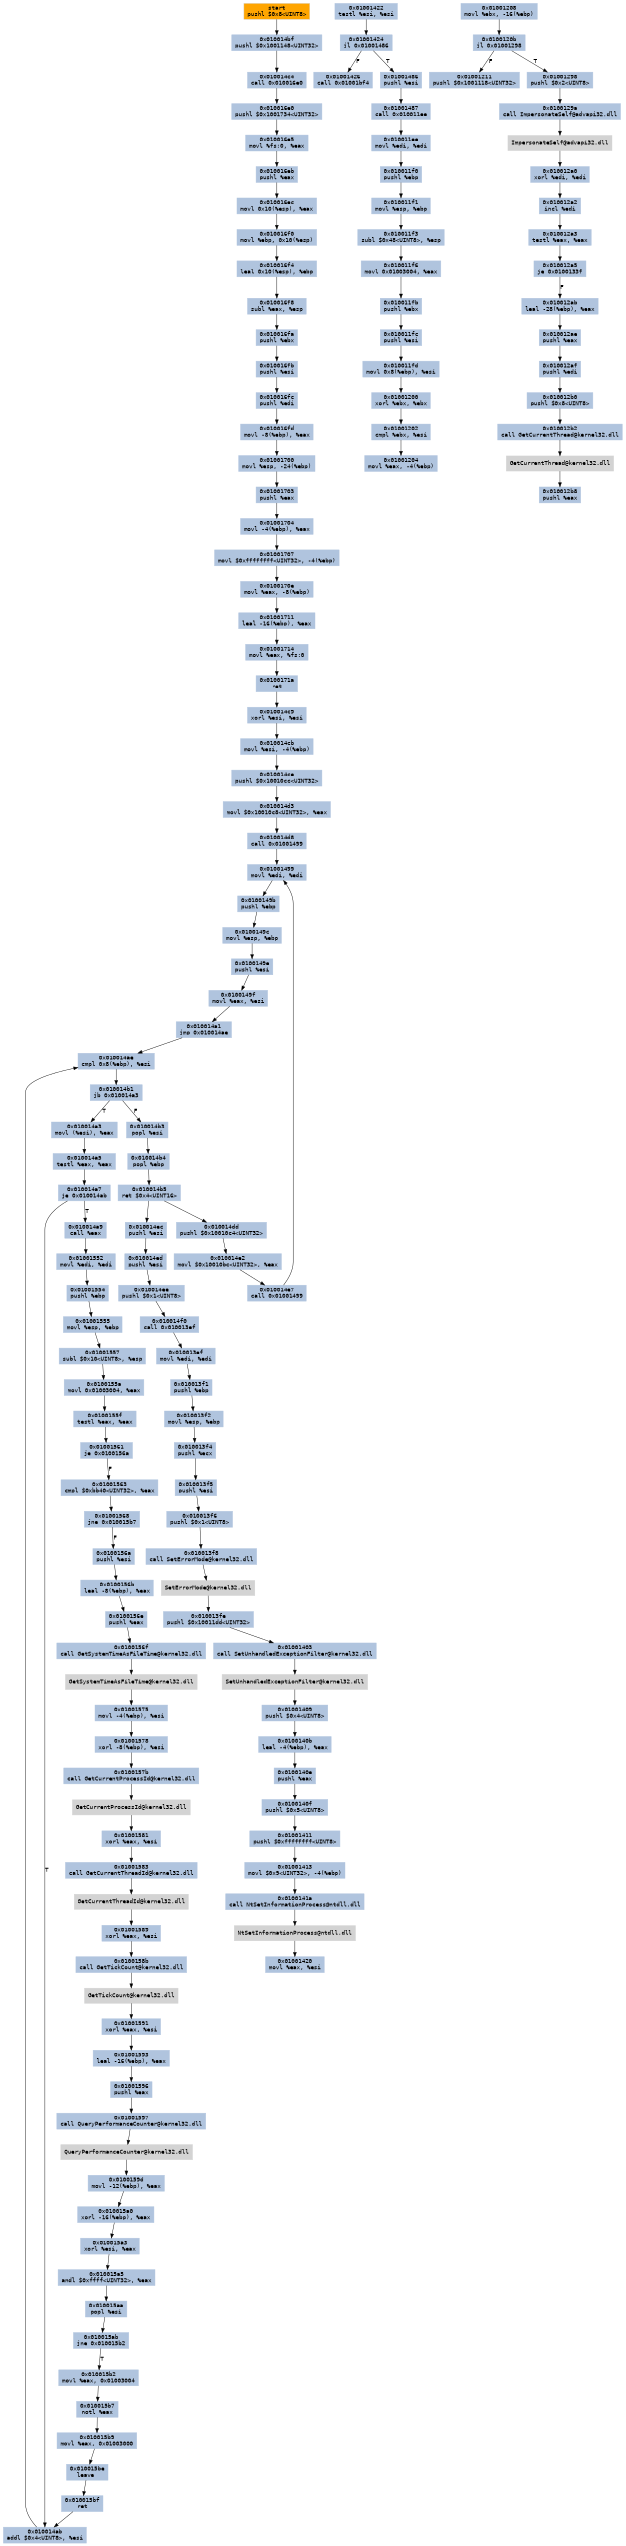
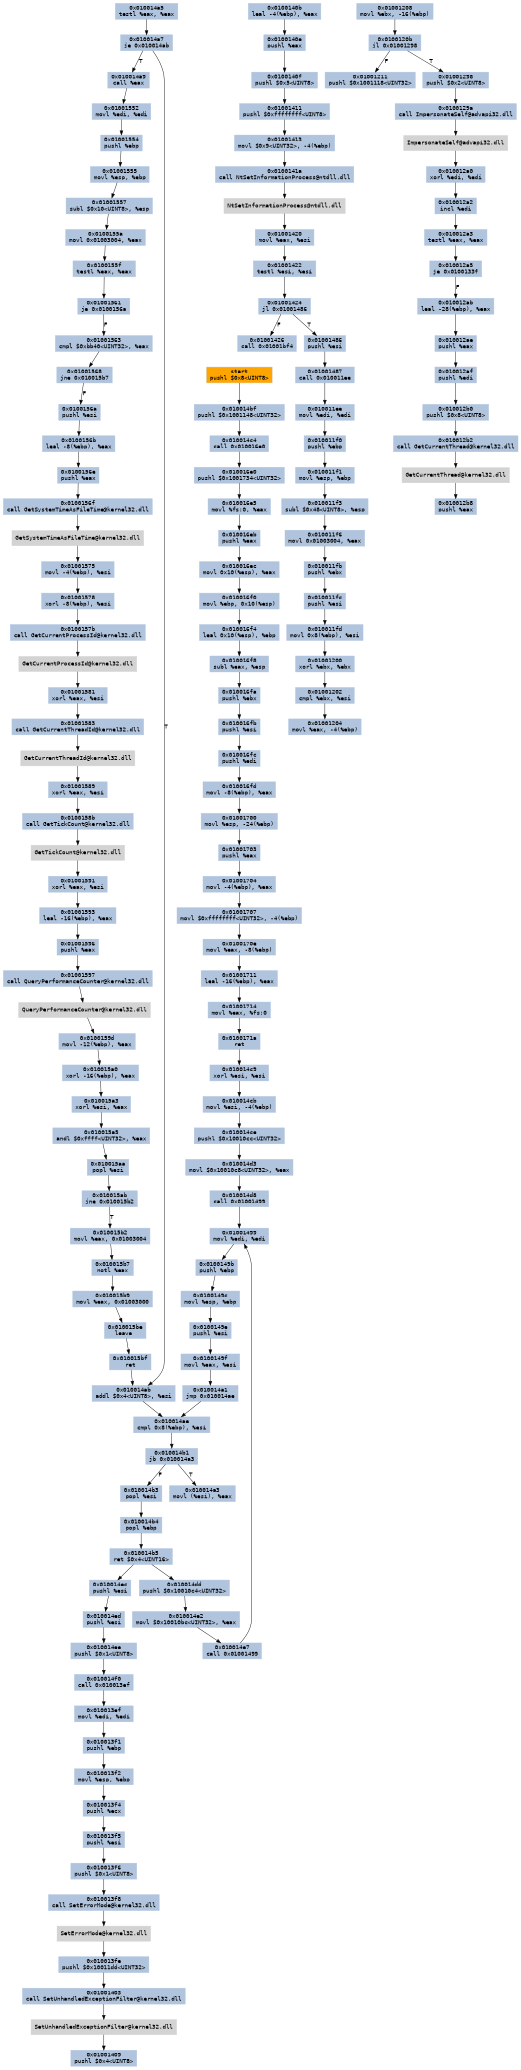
edge "0x01001420 movl %eax, %esi" -> "0x01001422 testl %esi, %esi": added
edge "0x010014a3 movl (%esi), %eax" -> "0x010014a5 testl %eax, %eax": removed
edge "0x01001409 pushl $0x4<UINT8>" -> "0x0100140b leal -4(%ebp), %eax": removed
